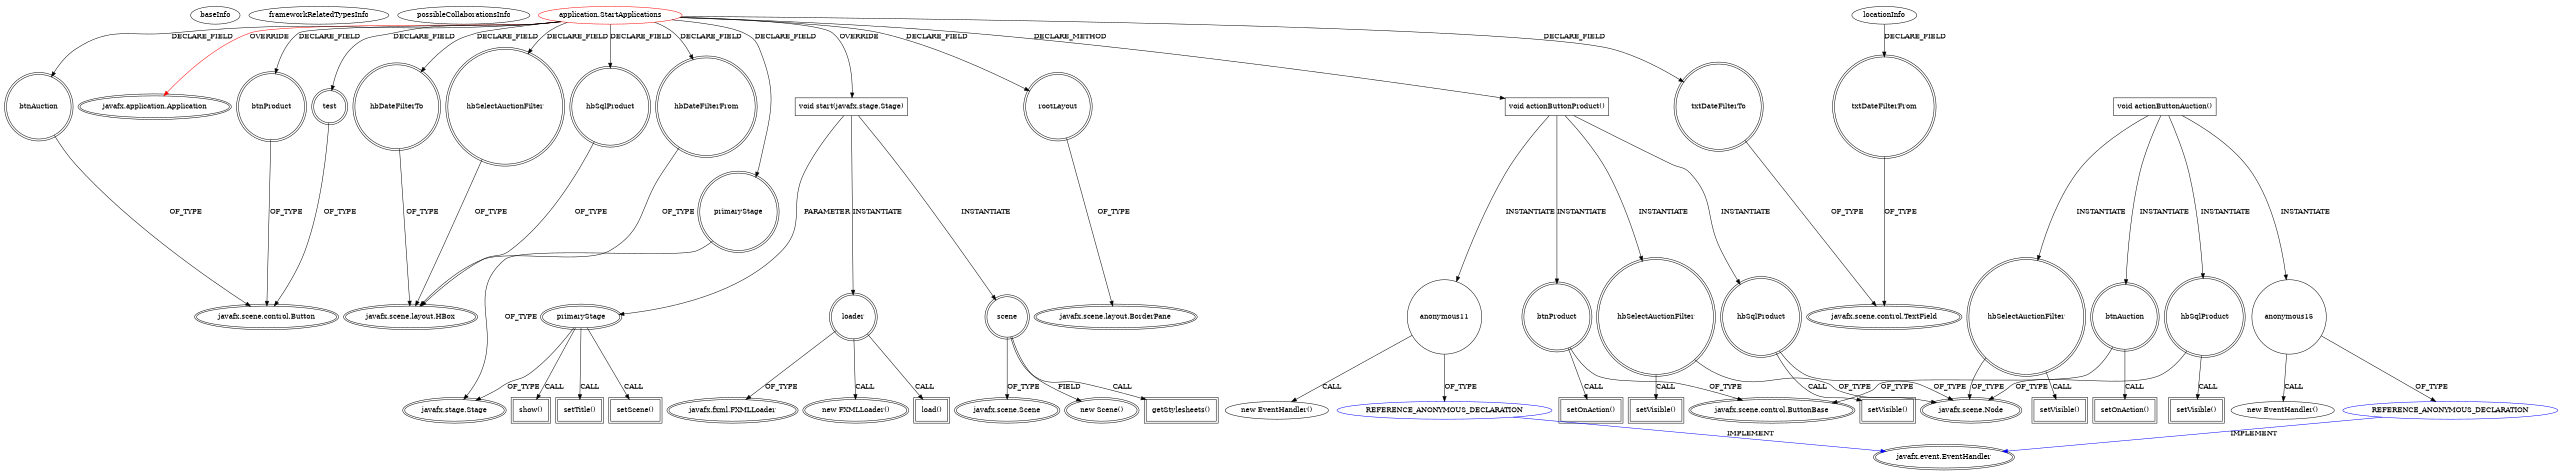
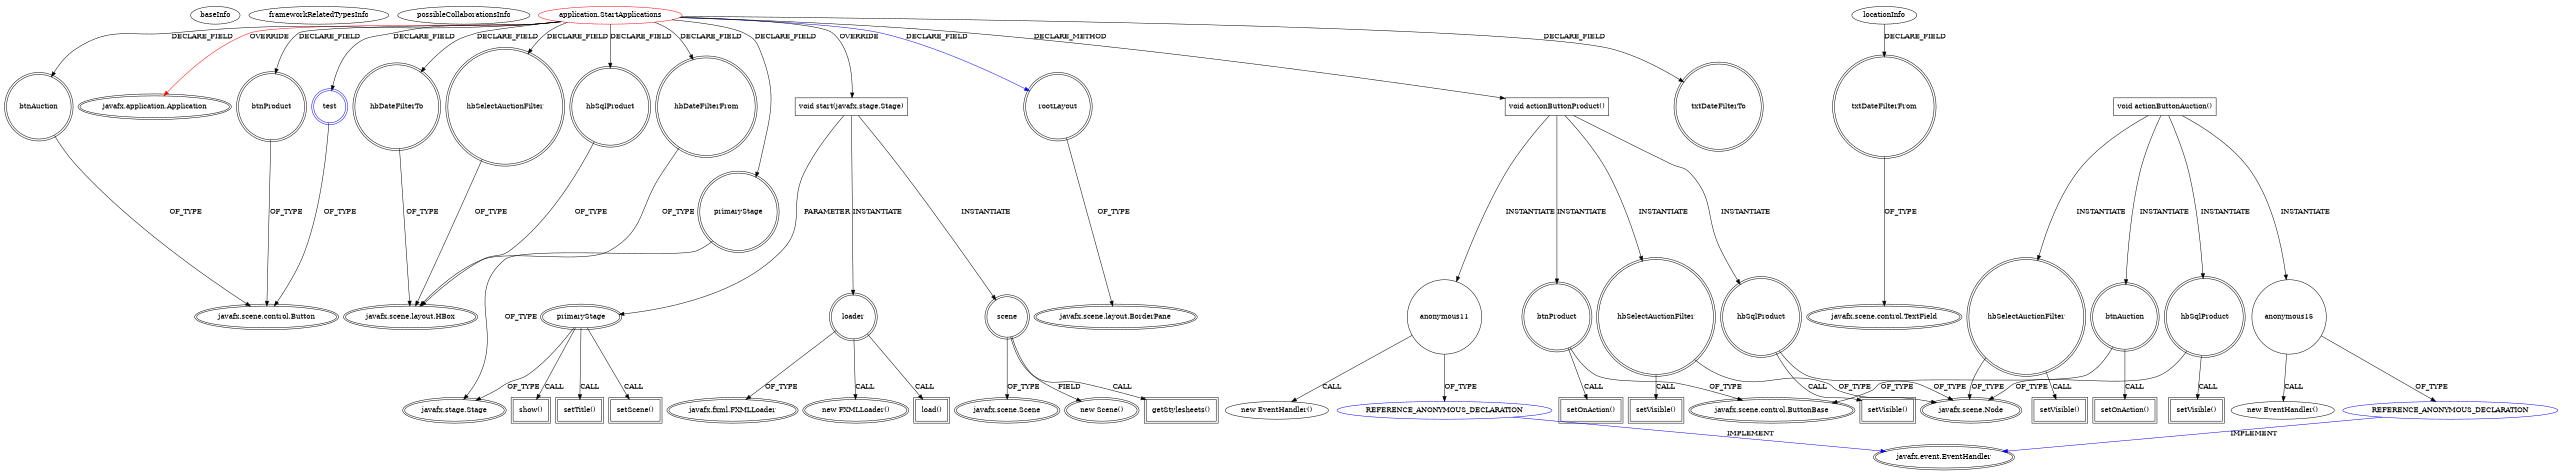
edge "application.StartApplications" -> "rootLayout": color black -> blue
node "test": color black -> blue
edge "txtDateFilterTo" -> "javafx.scene.control.TextField": removed, label "OF_TYPE"
